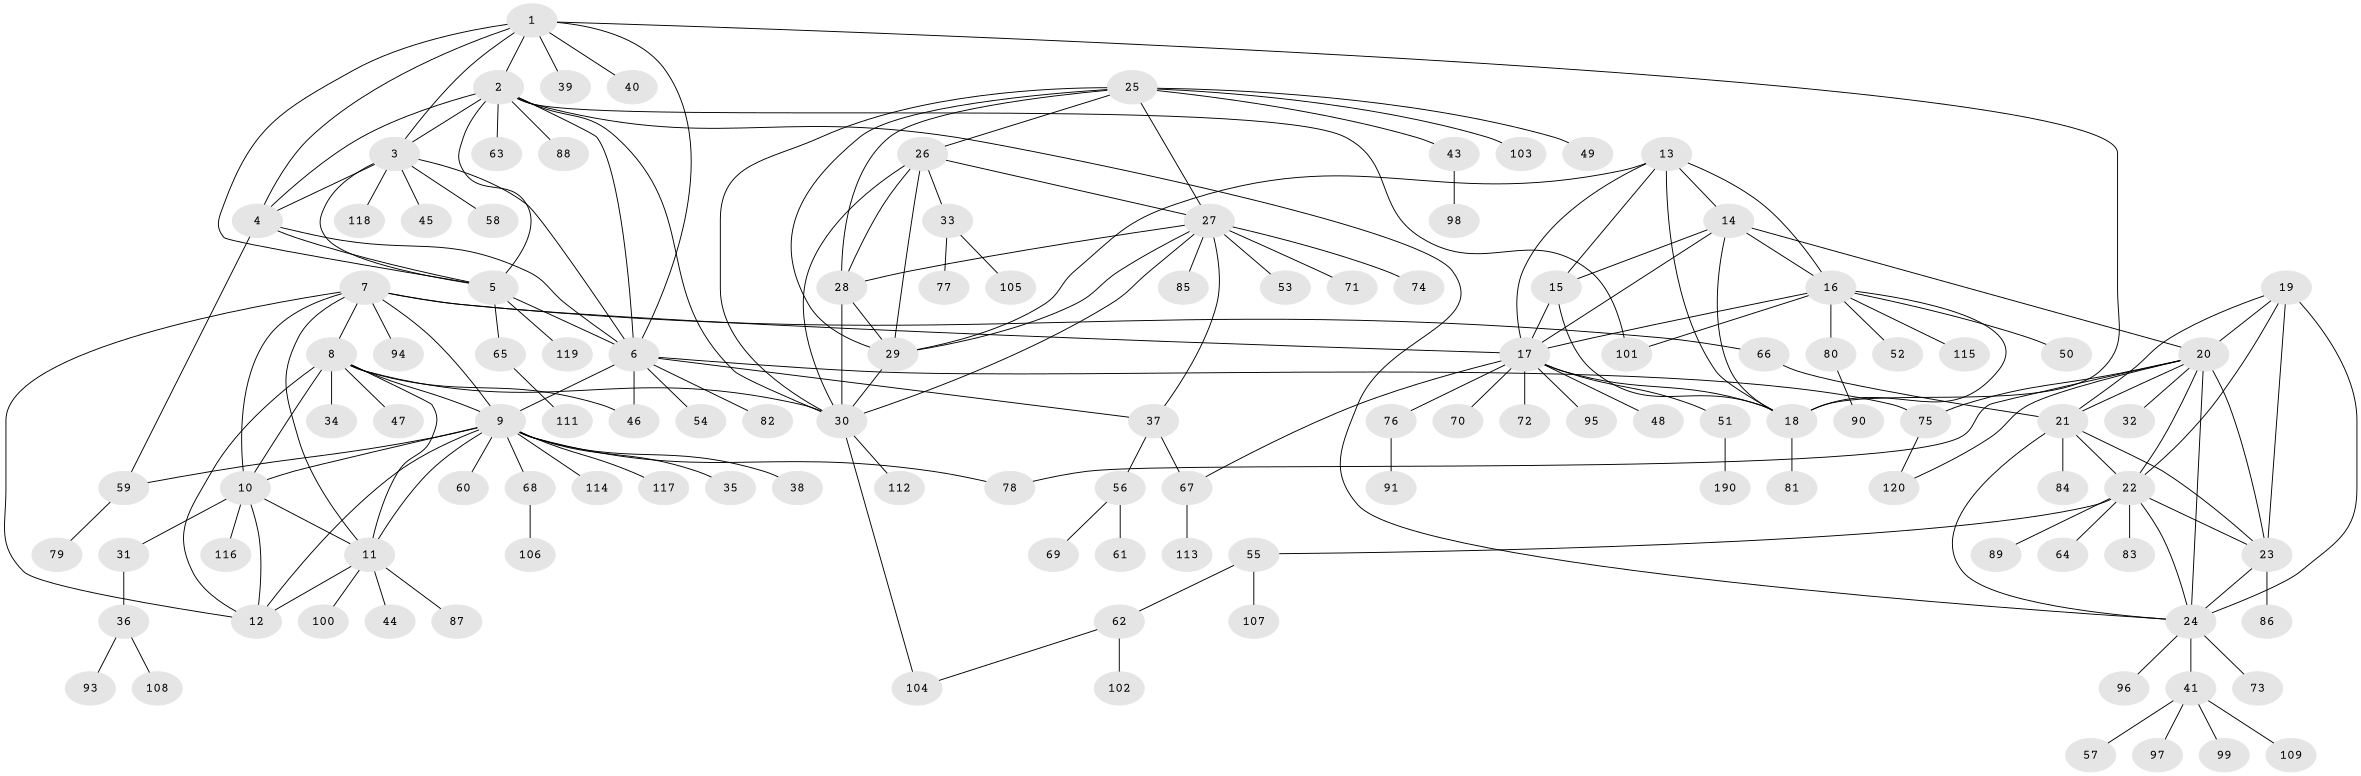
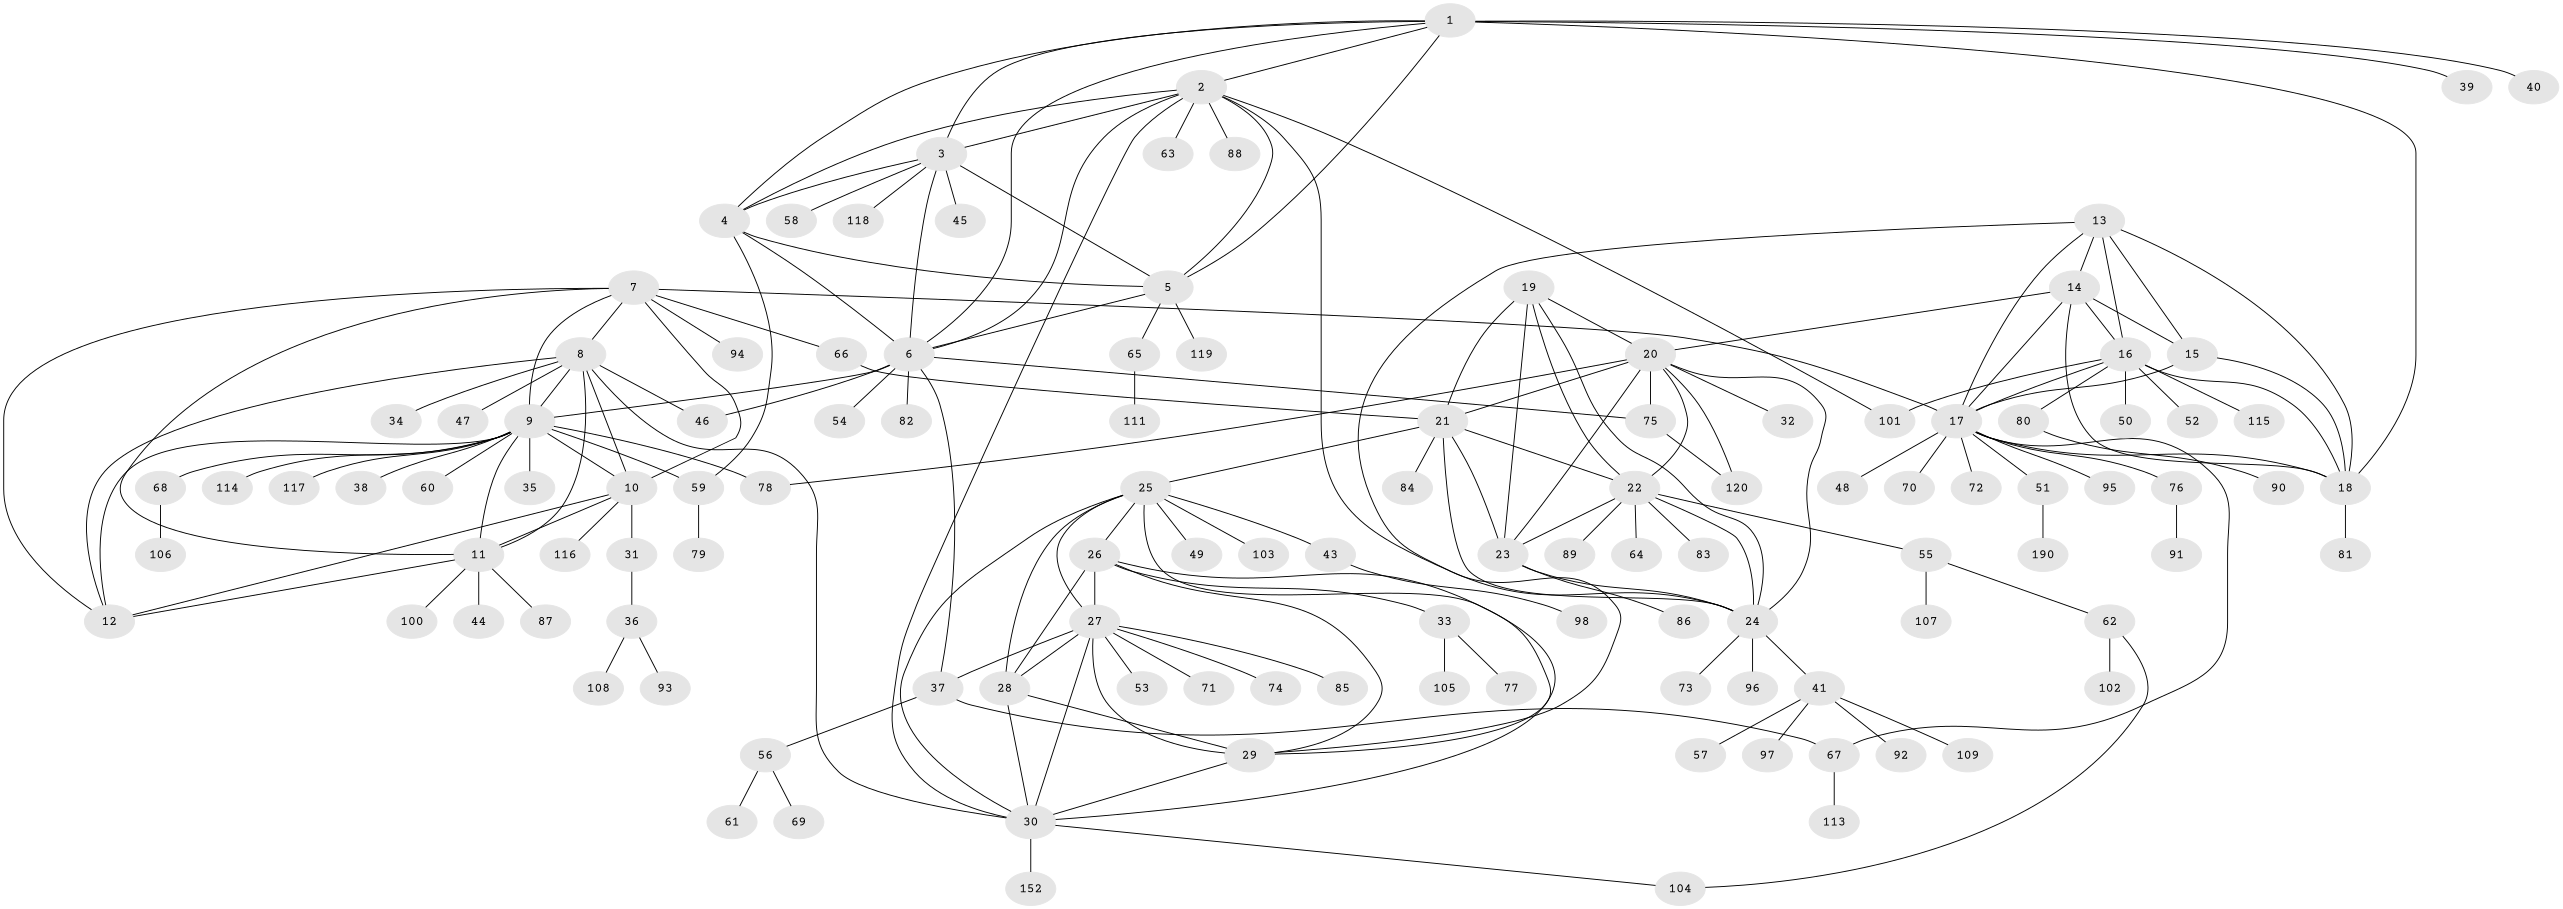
edge "21" -- "25": added
node "112": label "112" -> "152"
node "99": label "99" -> "92"
